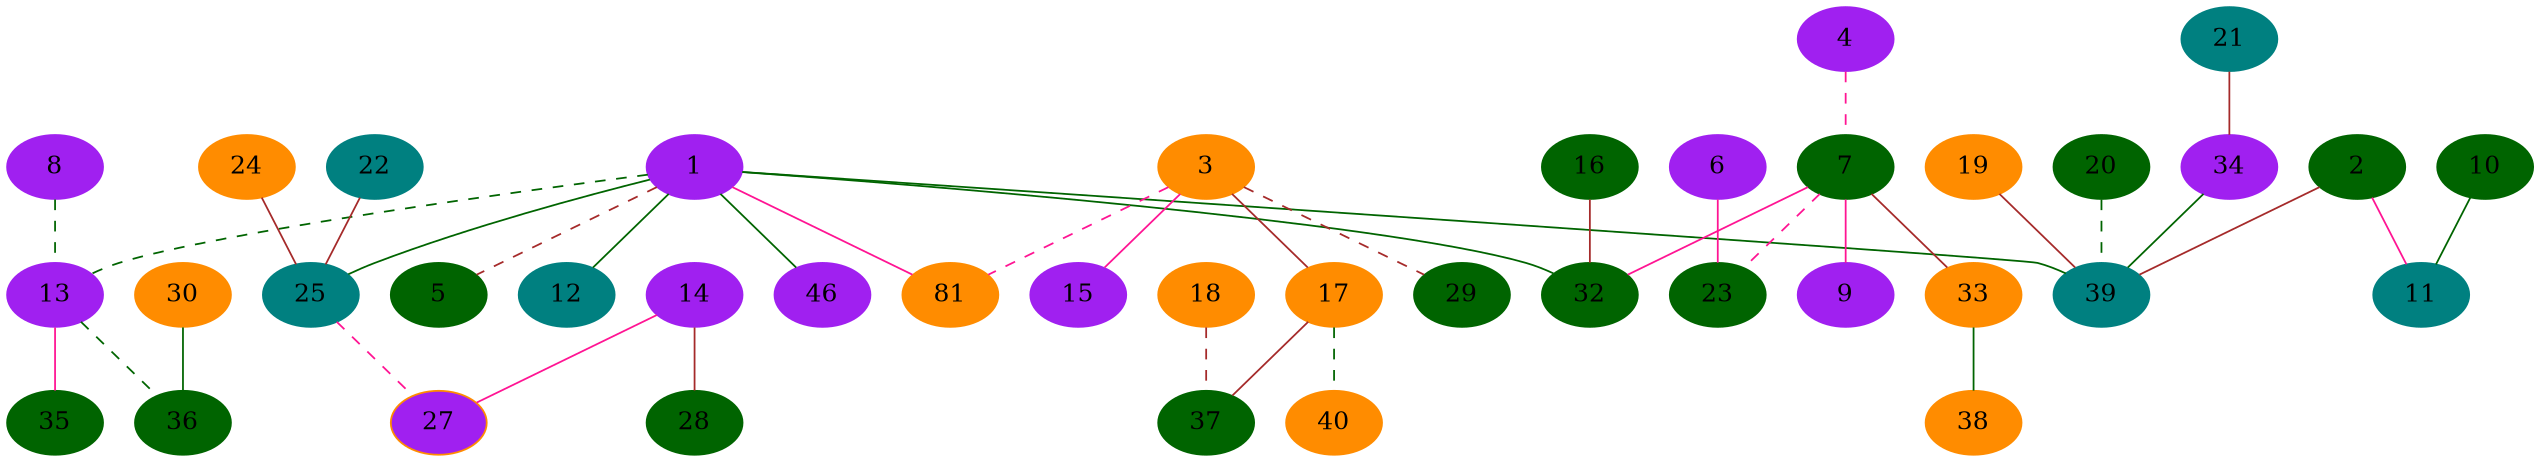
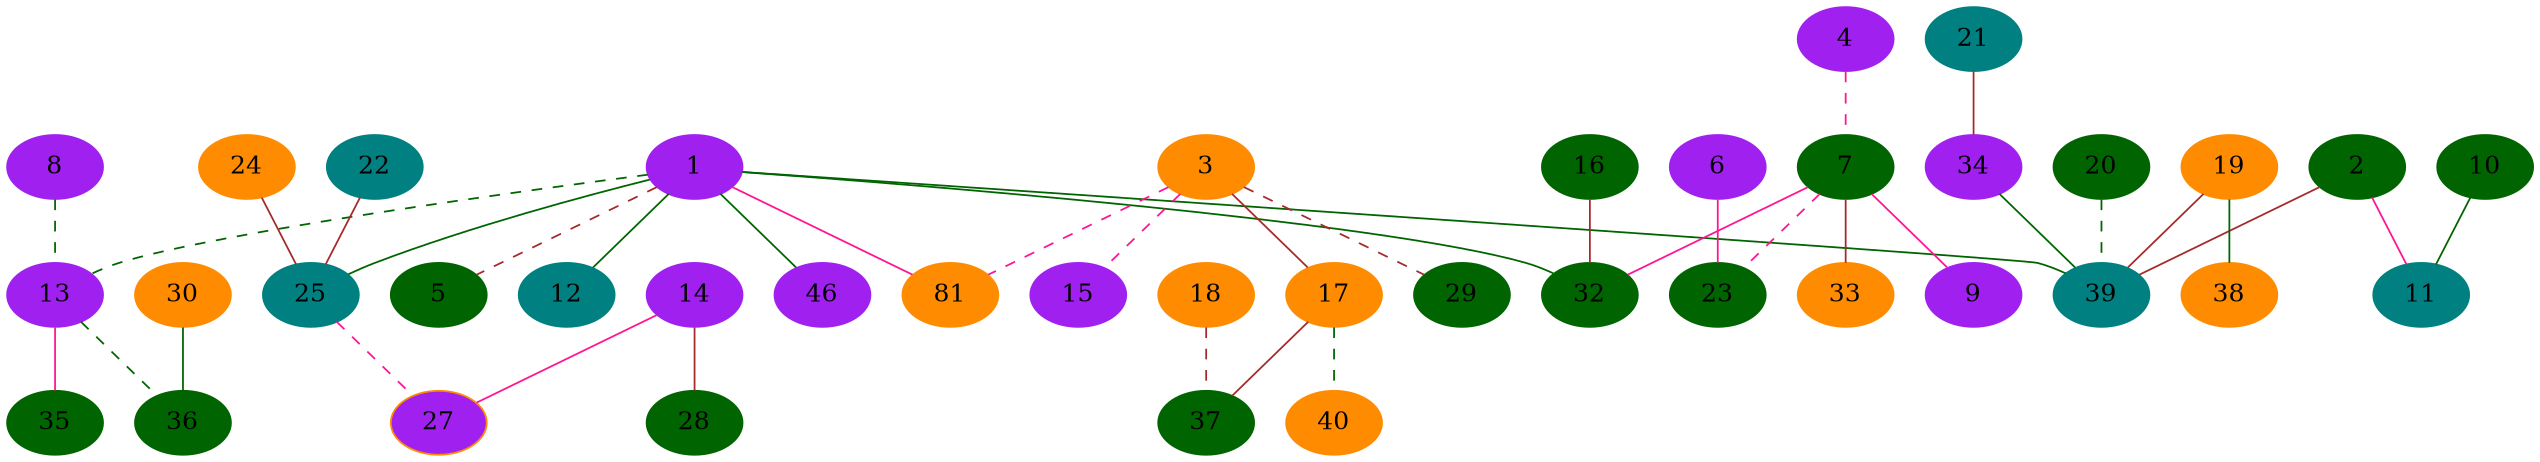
edge "3" -- "15": style solid -> dashed
edge "33" -- "38": now "19" -- "38"
